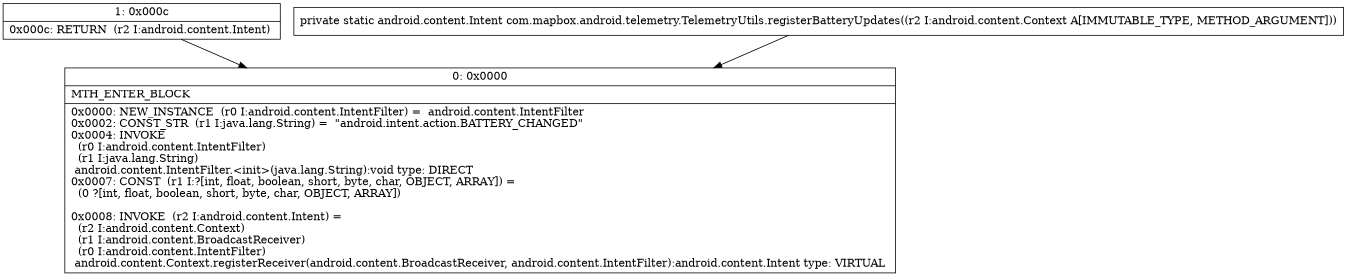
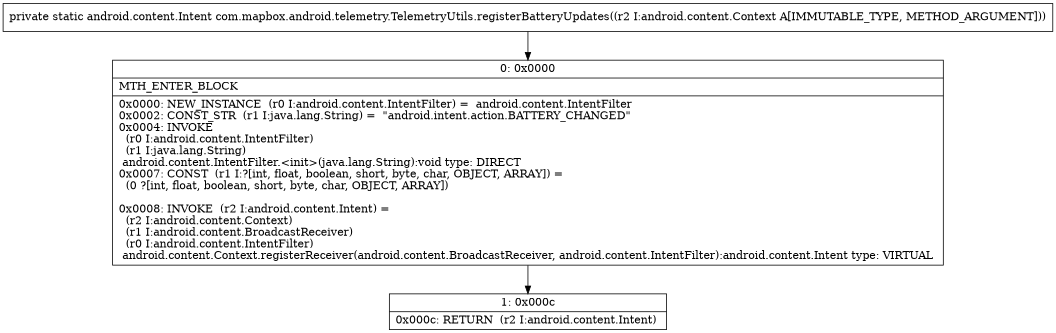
edge "1: 0x000c" -> "0: 0x0000": reversed
